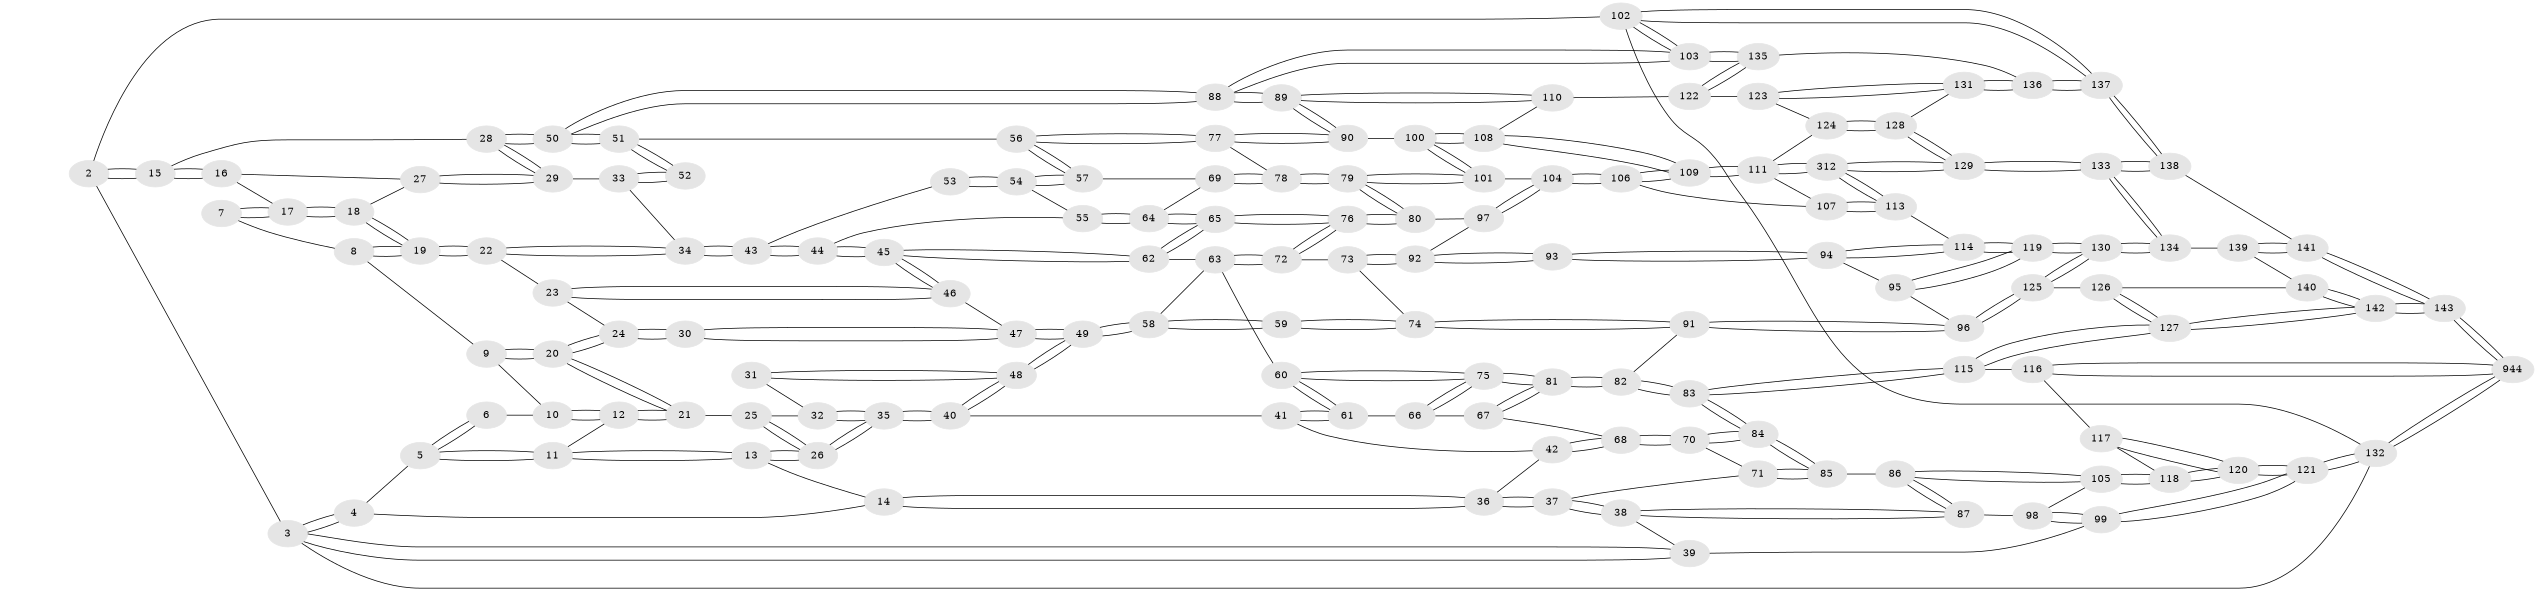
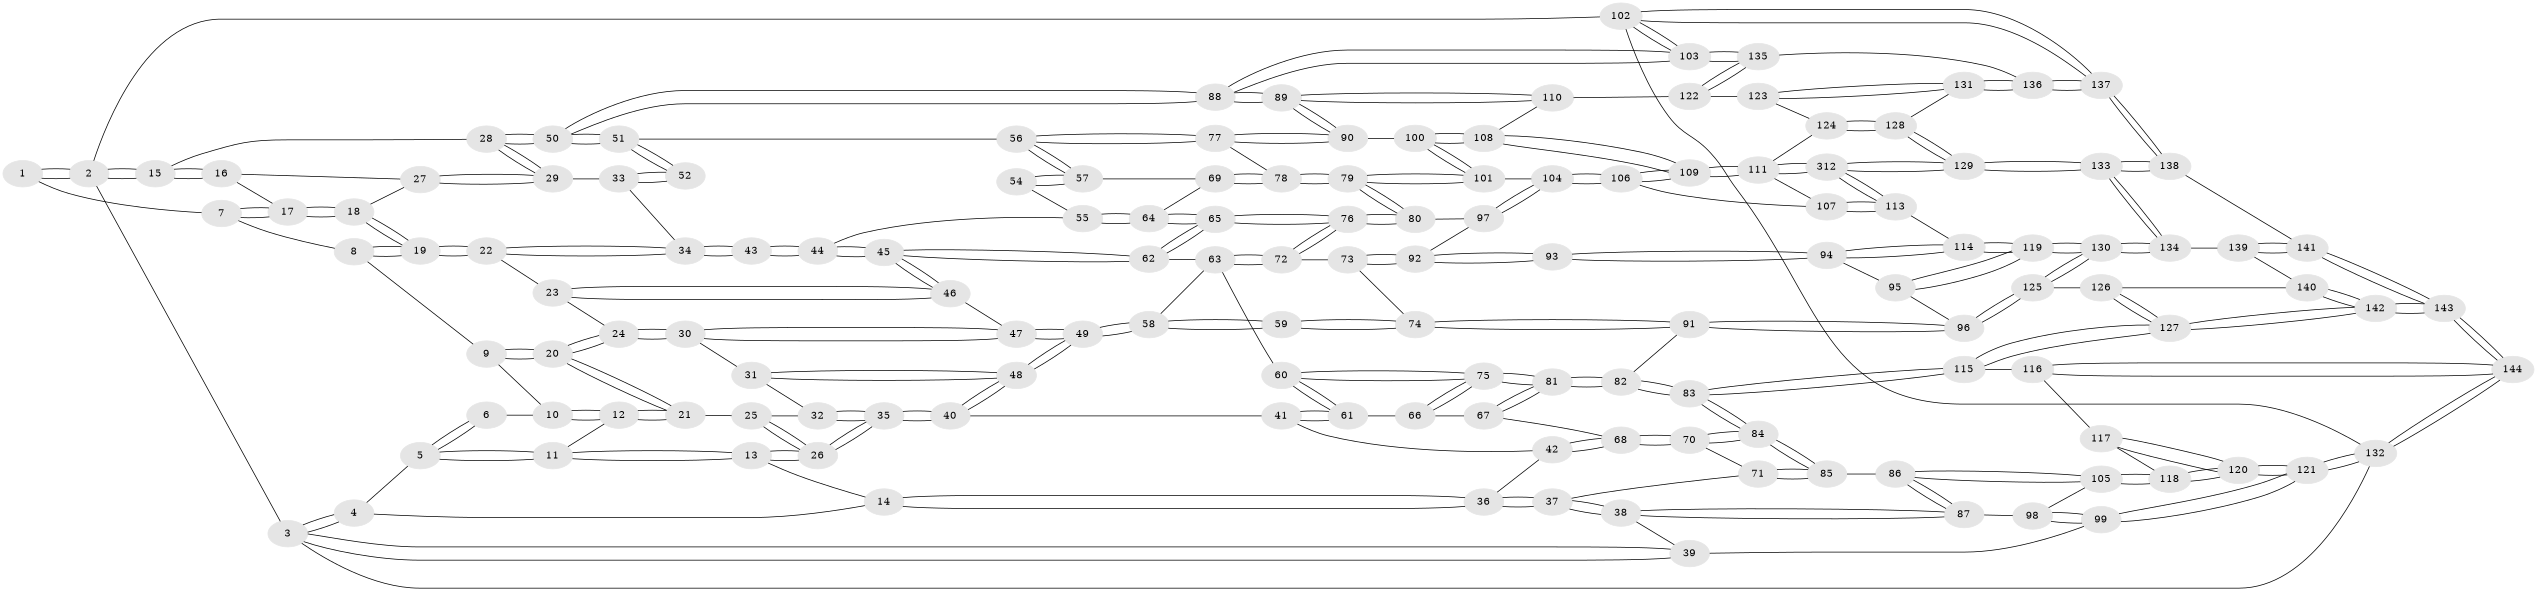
node "1": added
node "53": removed
edge "30" -- "31": added
node "944": label "944" -> "144"
